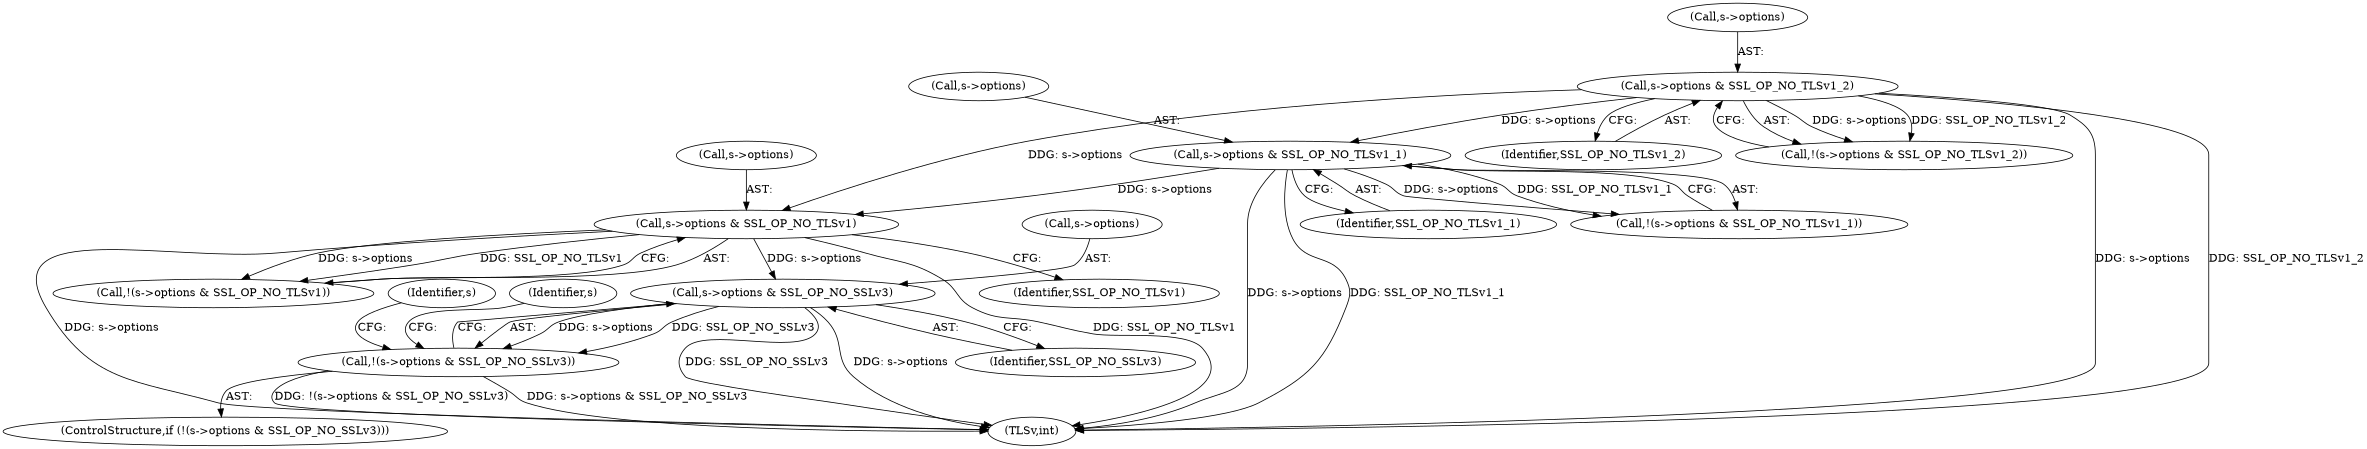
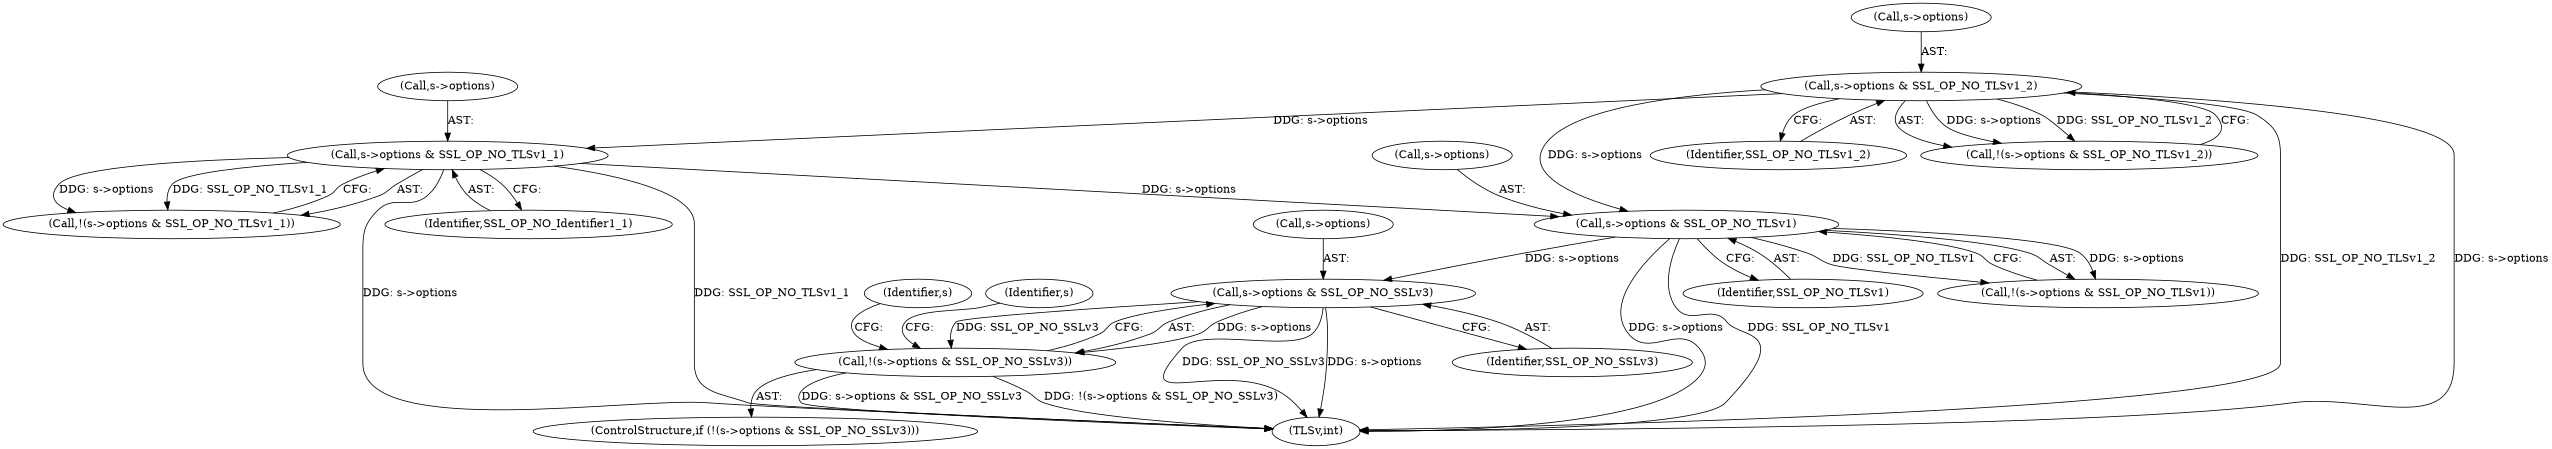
node "(Identifier,SSL_OP_NO_TLSv1_1)": label "(Identifier,SSL_OP_NO_TLSv1_1)" -> "(Identifier,SSL_OP_NO_Identifier1_1)"
edge "(Identifier,SSL_OP_NO_TLSv1)" -> "(Call,s->options & SSL_OP_NO_TLSv1)": added, label "AST:"
